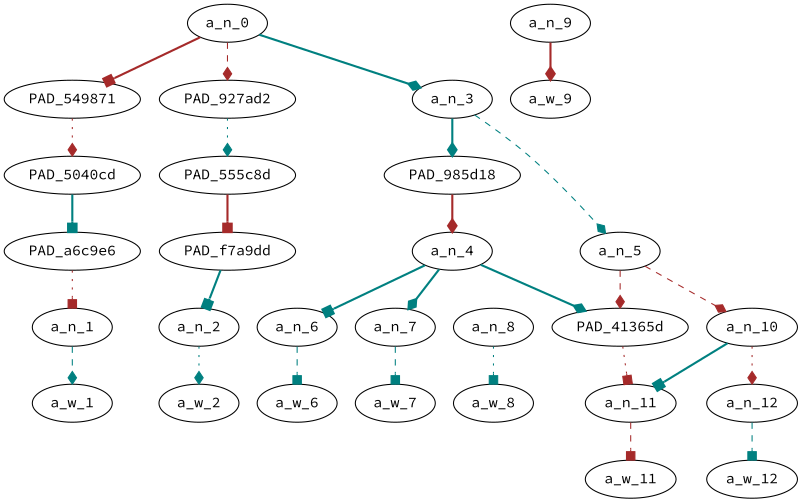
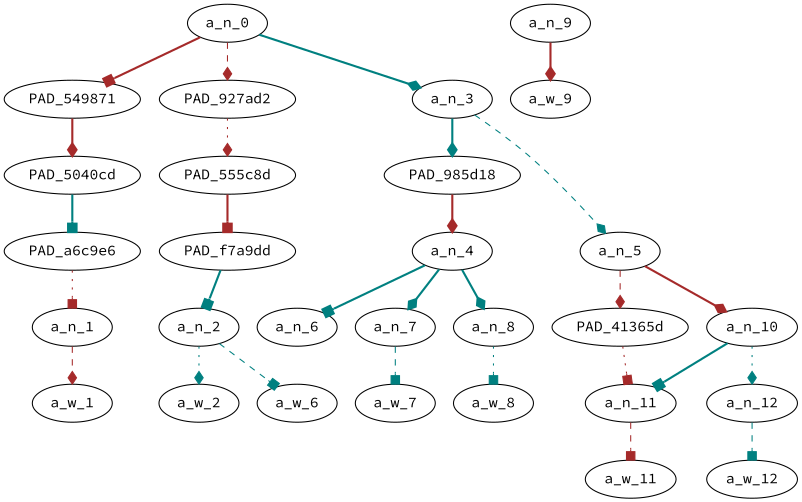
edge "PAD_549871" -> "PAD_5040cd": style dotted -> bold
edge "PAD_927ad2" -> "PAD_555c8d": color teal -> brown
edge "a_n_4" -> "PAD_41365d": now "a_n_4" -> "a_n_8"
edge "a_n_5" -> "a_n_10": style dashed -> bold
edge "a_n_1" -> "a_w_1": color teal -> brown
edge "a_n_10" -> "a_n_12": color brown -> teal
edge "a_n_6" -> "a_w_6": now "a_n_2" -> "a_w_6"
